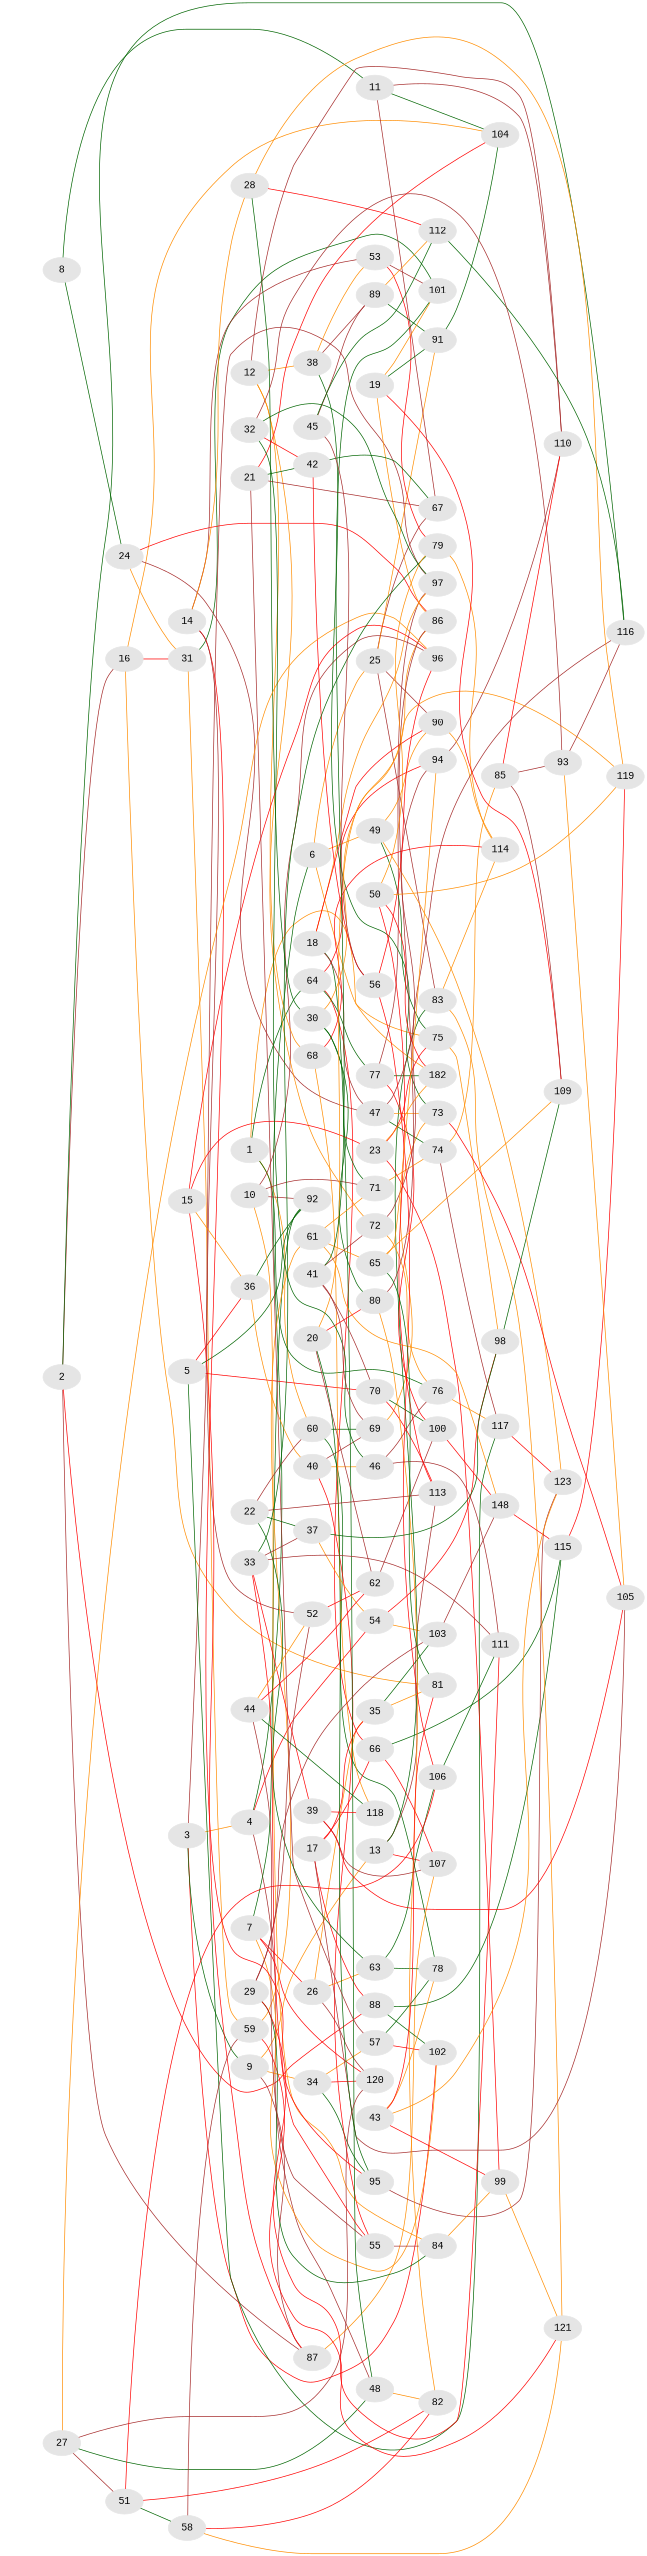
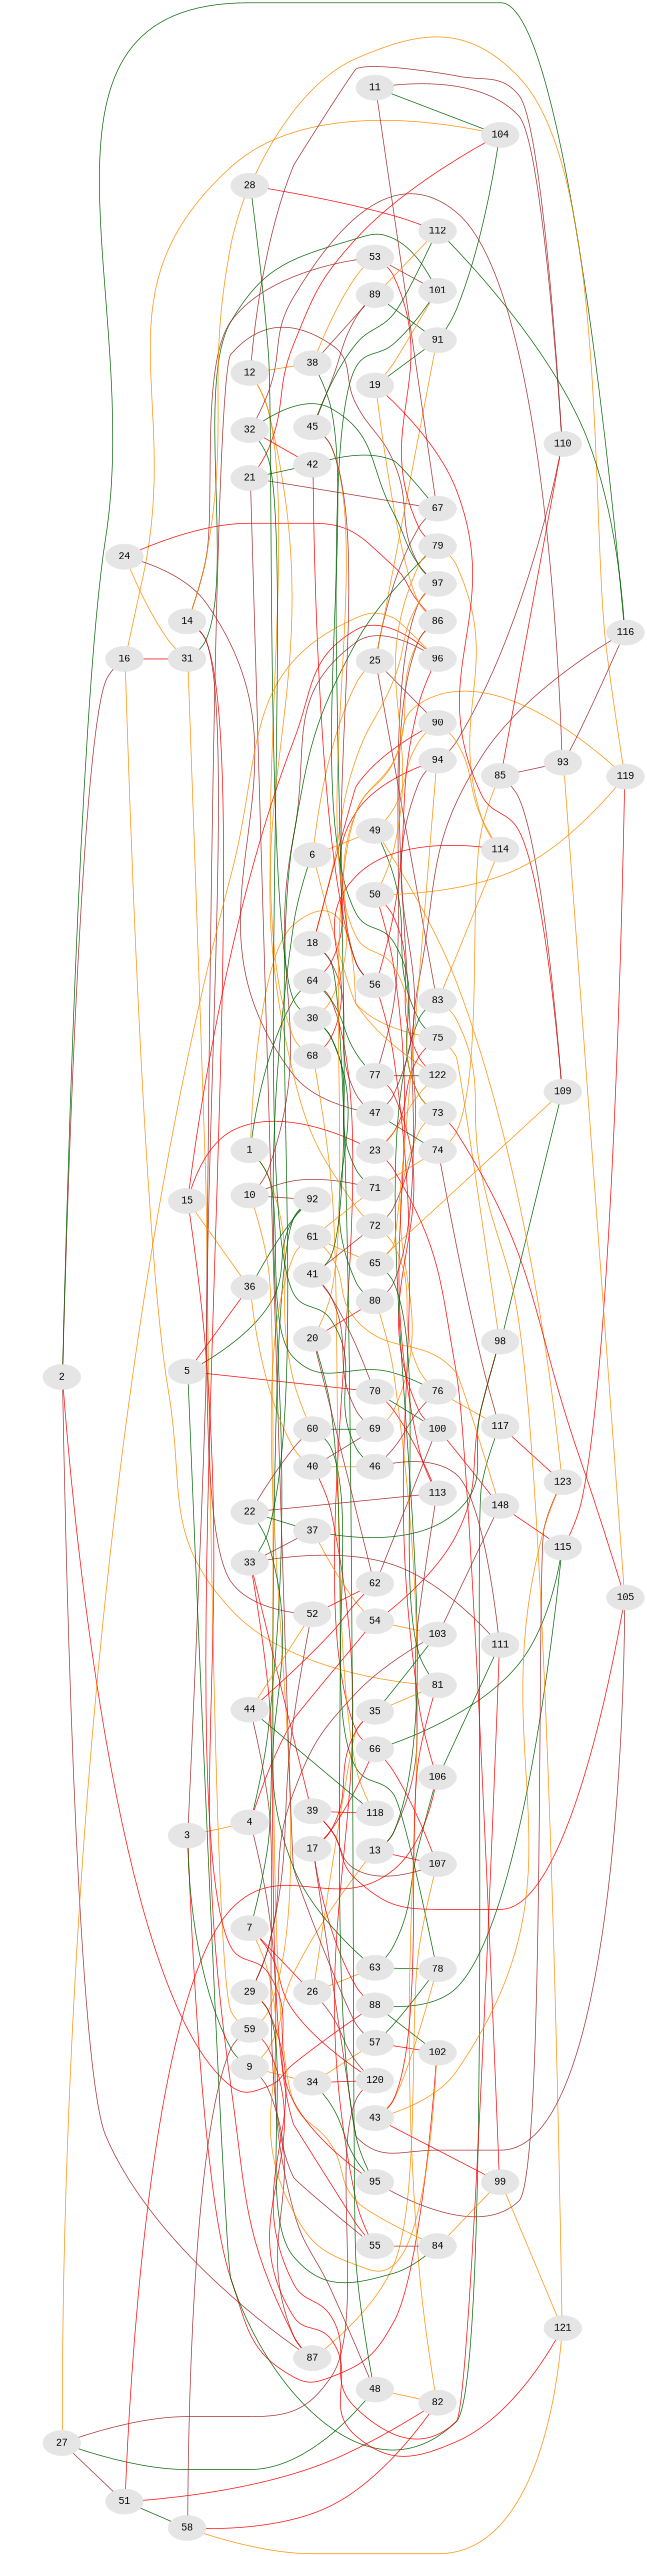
node "8": removed
node "182": label "182" -> "122"
edge "47" -- "73": now "45" -- "73"
